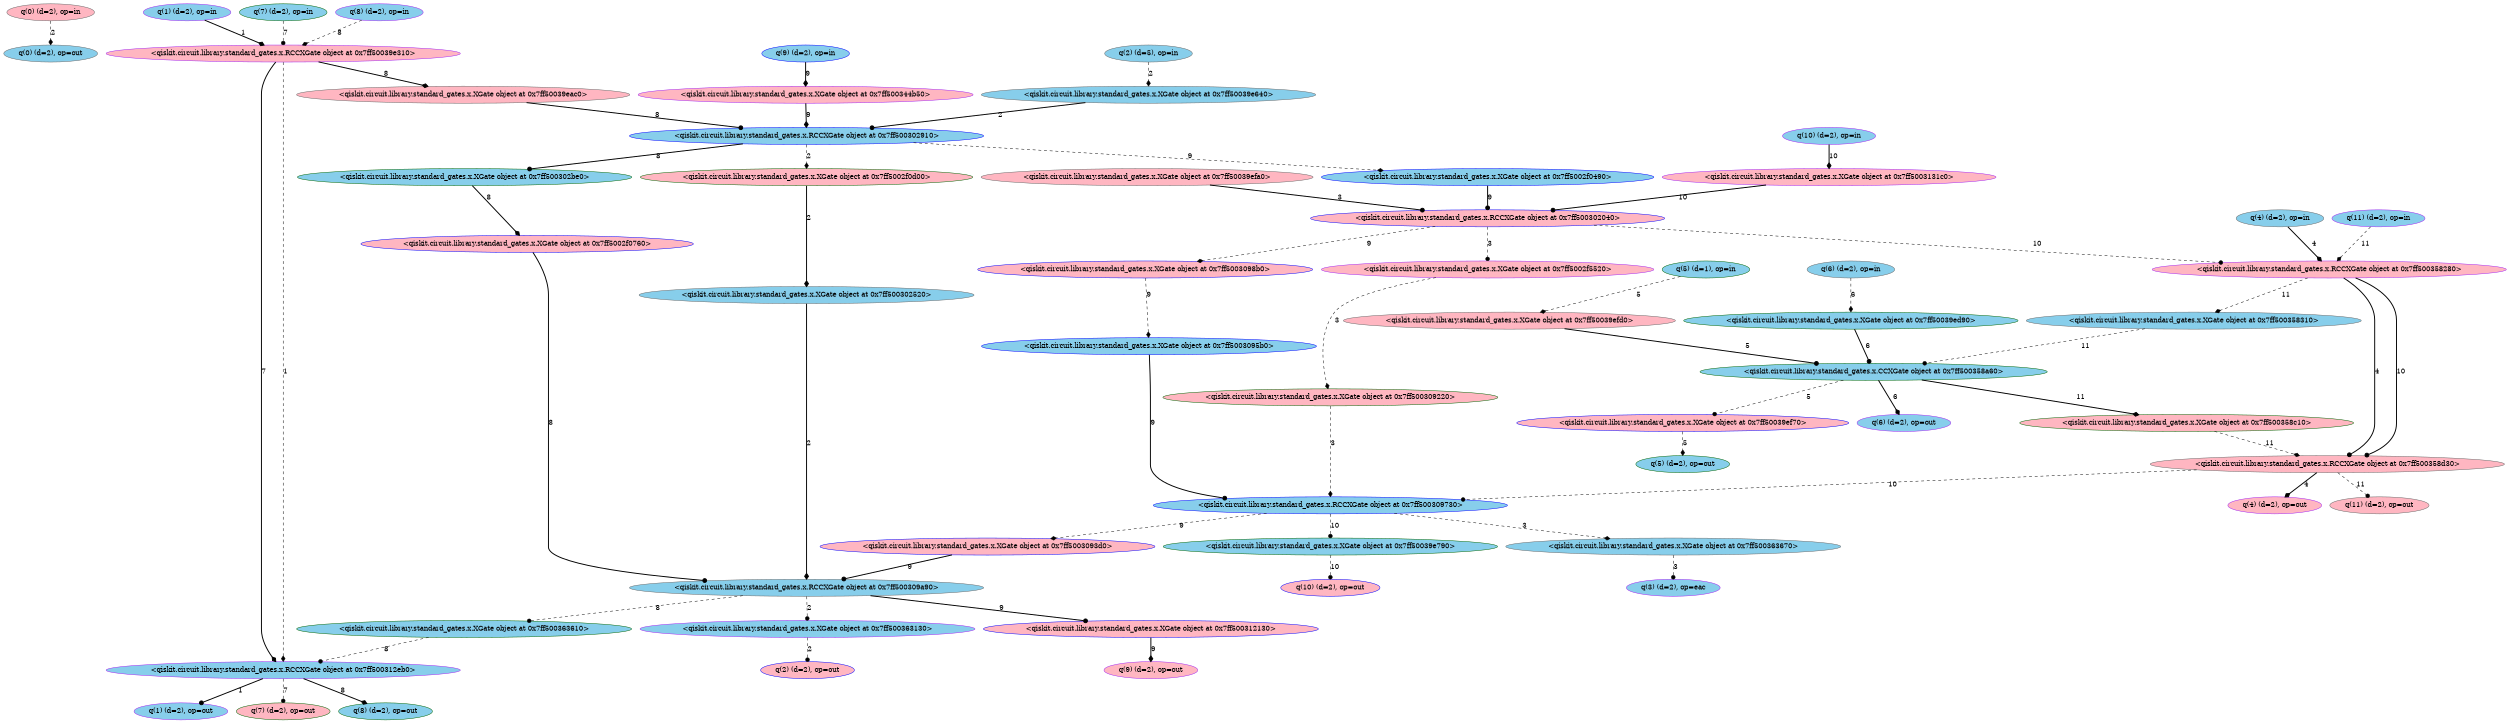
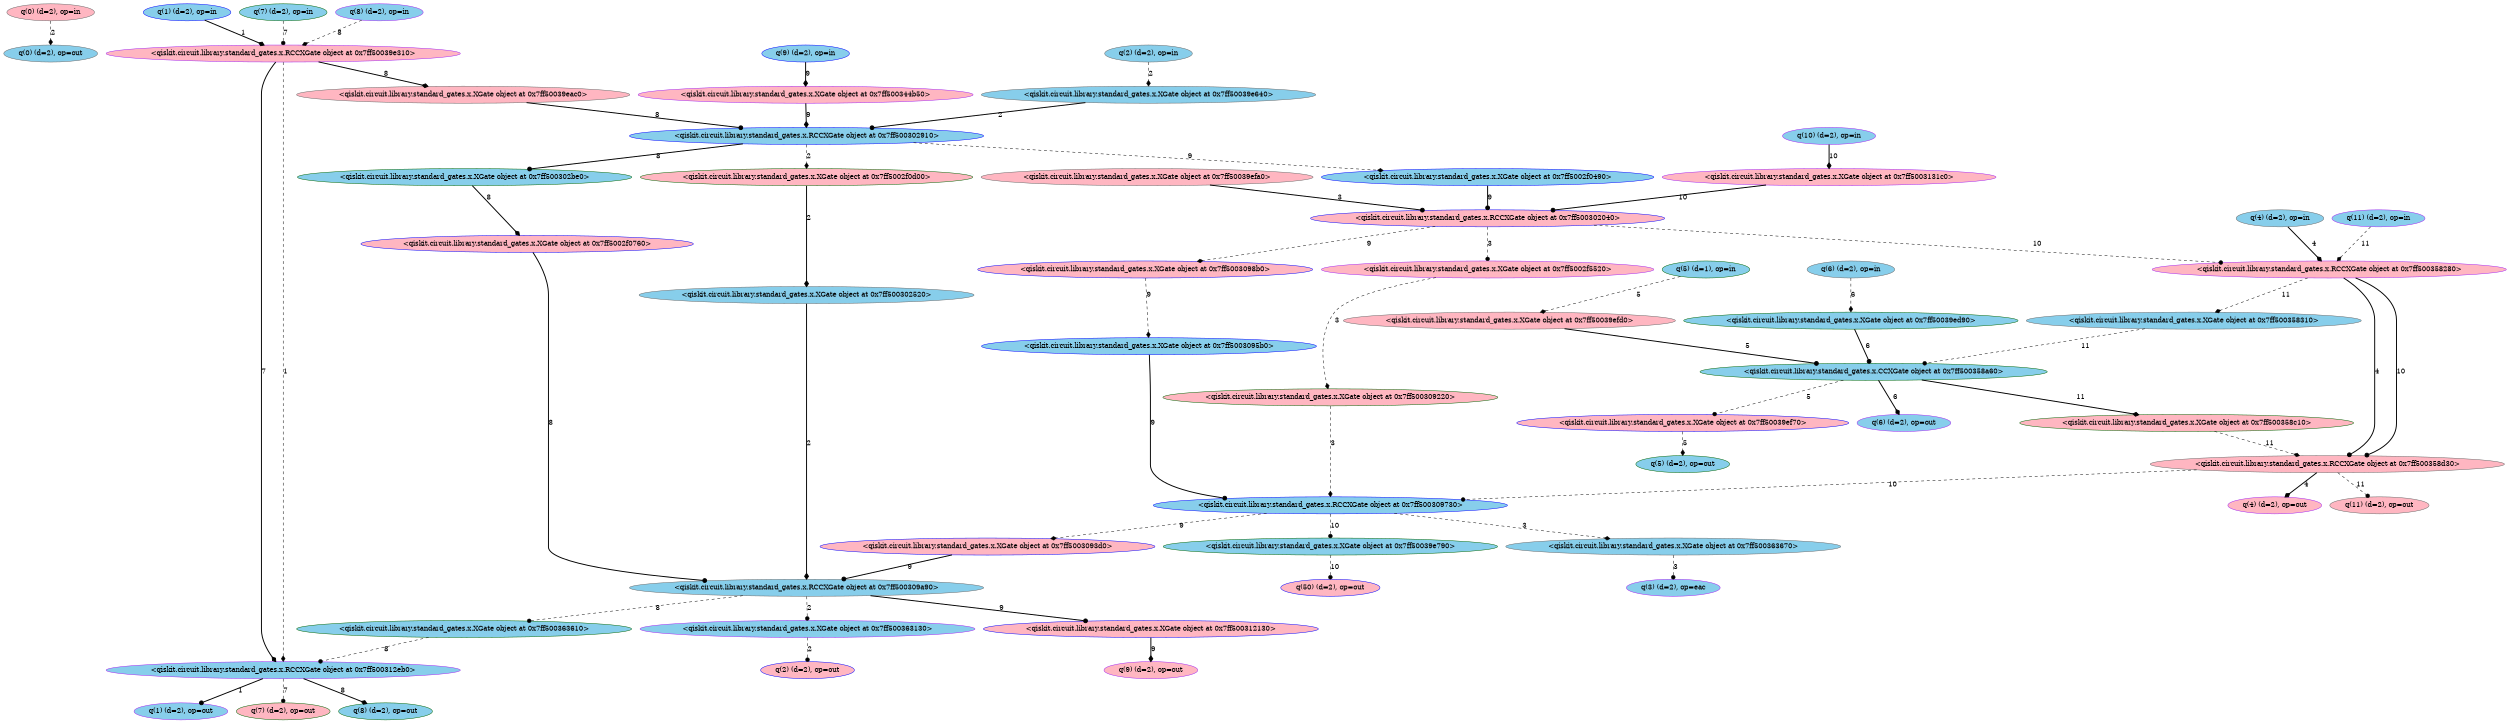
node "q(1) (d=2), op=in": color purple -> blue
node "q(2) (d=5), op=in": label "q(2) (d=5), op=in" -> "q(2) (d=2), op=in"
node "q(10) (d=2), op=out": label "q(10) (d=2), op=out" -> "q(50) (d=2), op=out"
